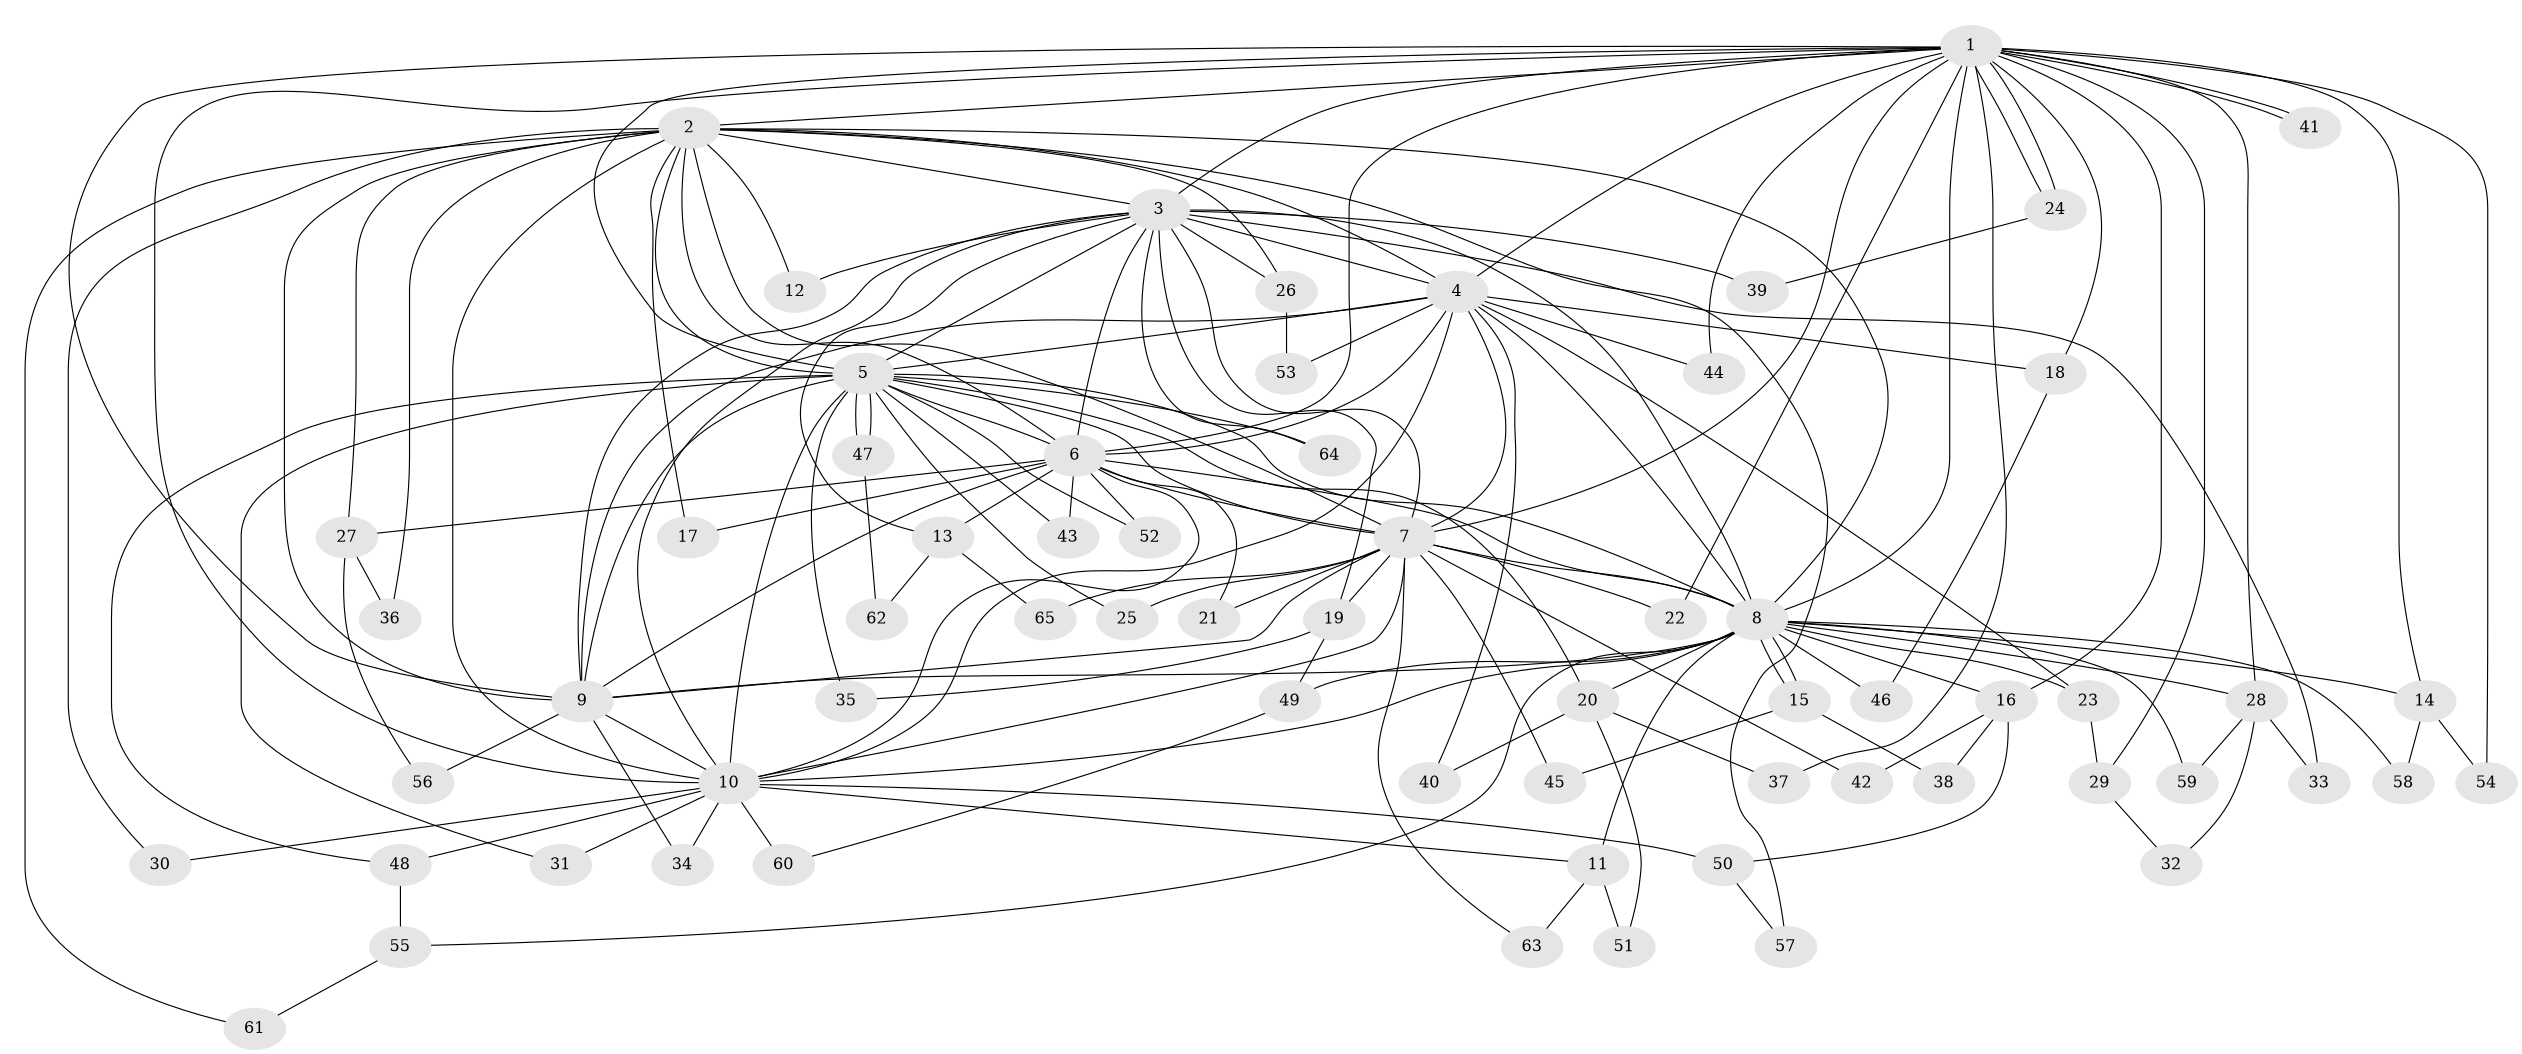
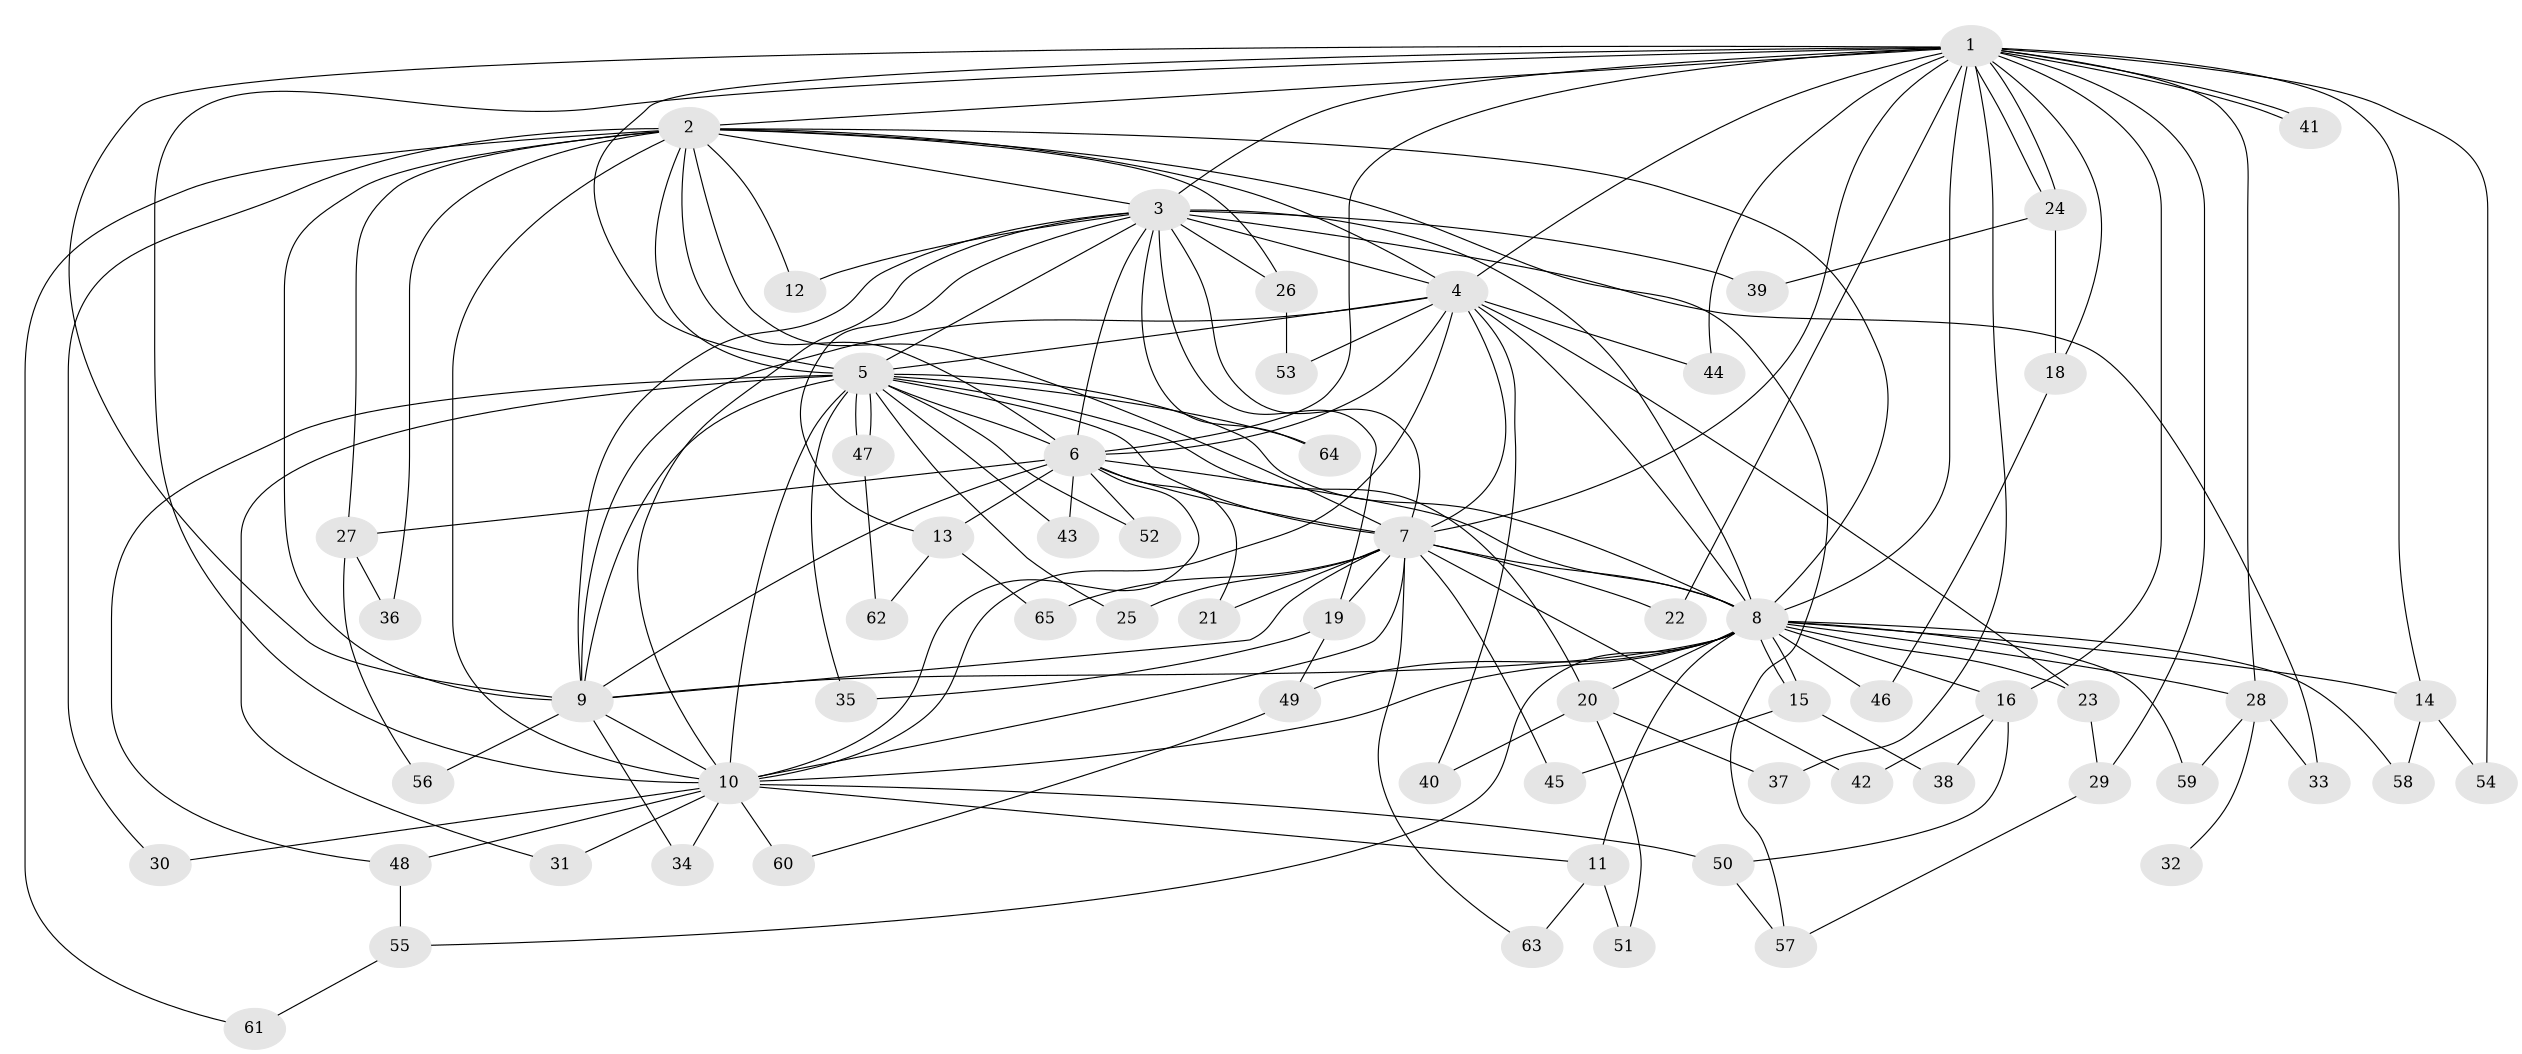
edge "4" -- "18": now "24" -- "18"
node "17": removed
edge "29" -- "32": now "29" -- "57"
